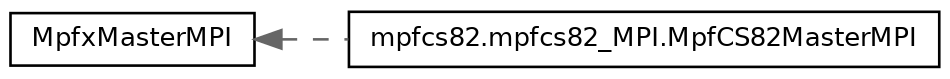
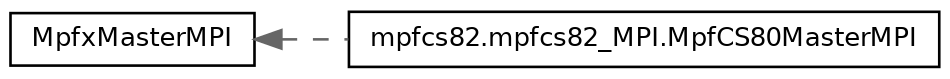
node "mpfcs82.mpfcs82_MPI.MpfCS82MasterMPI": label "mpfcs82.mpfcs82_MPI.MpfCS82MasterMPI" -> "mpfcs82.mpfcs82_MPI.MpfCS80MasterMPI"
